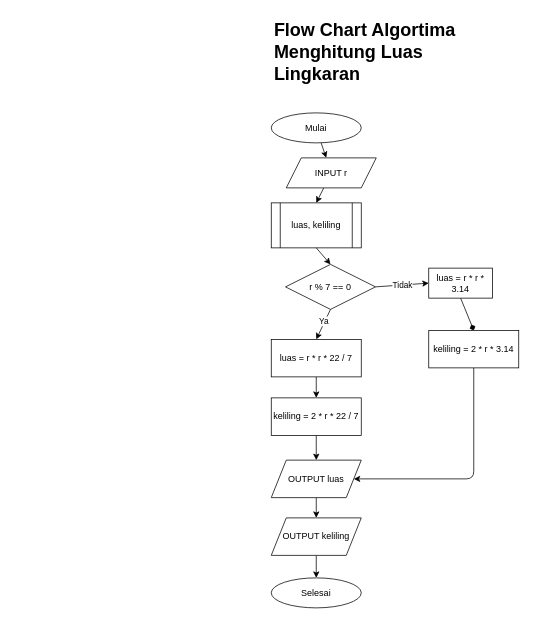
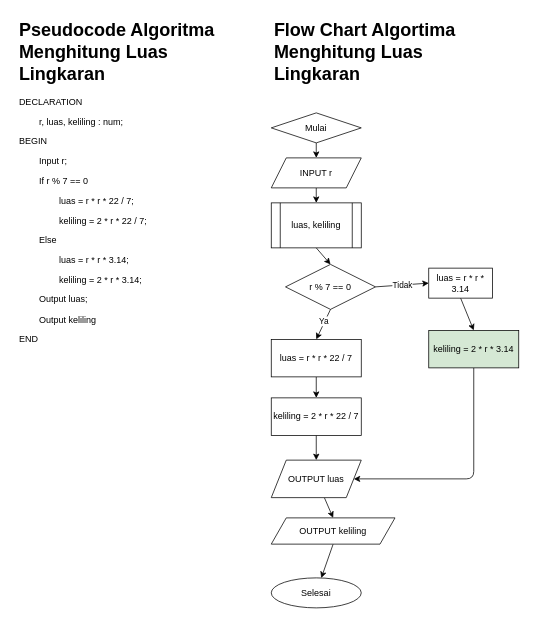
node "Mulai": shape ellipse -> diamond
node "INPUT r": moved (331, 173) -> (316, 173)
node "Pseudocode Algoritma Menghitung Luas LingkaranDECLARATION r, luas, keliling : num; BEGIN Input r; If r % 7 == 0 luas = r * r * 22 / 7; keliling = 2 * r * 22 / 7; Else luas = r * r * 3.14; keliling = 2 * r * 3.14; Output luas; Output keliling END": added
edge "luas = r * r * 3.14" -> "keliling = 2 * r * 3.14": arrowhead diamond -> classic
node "keliling = 2 * r * 3.14": fillcolor #ffffff -> #d5e8d4
node "OUTPUT keliling": size 90x38 -> 124x26
